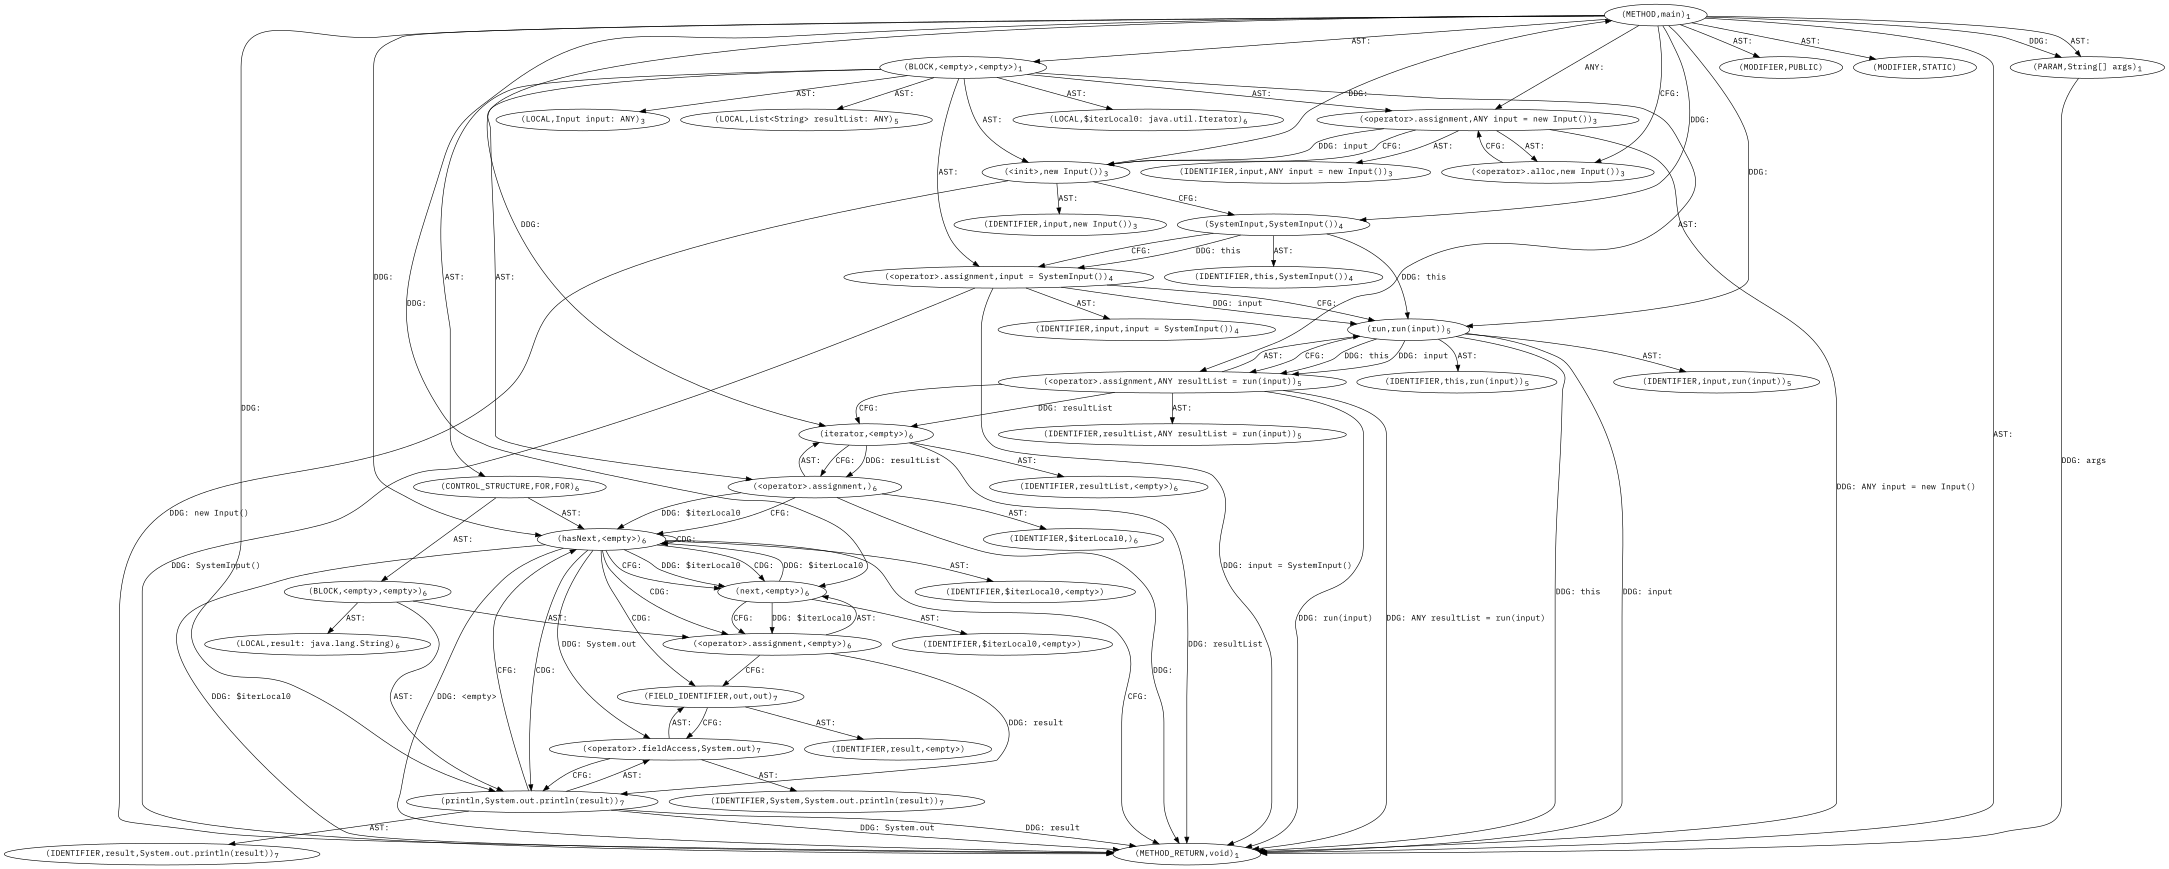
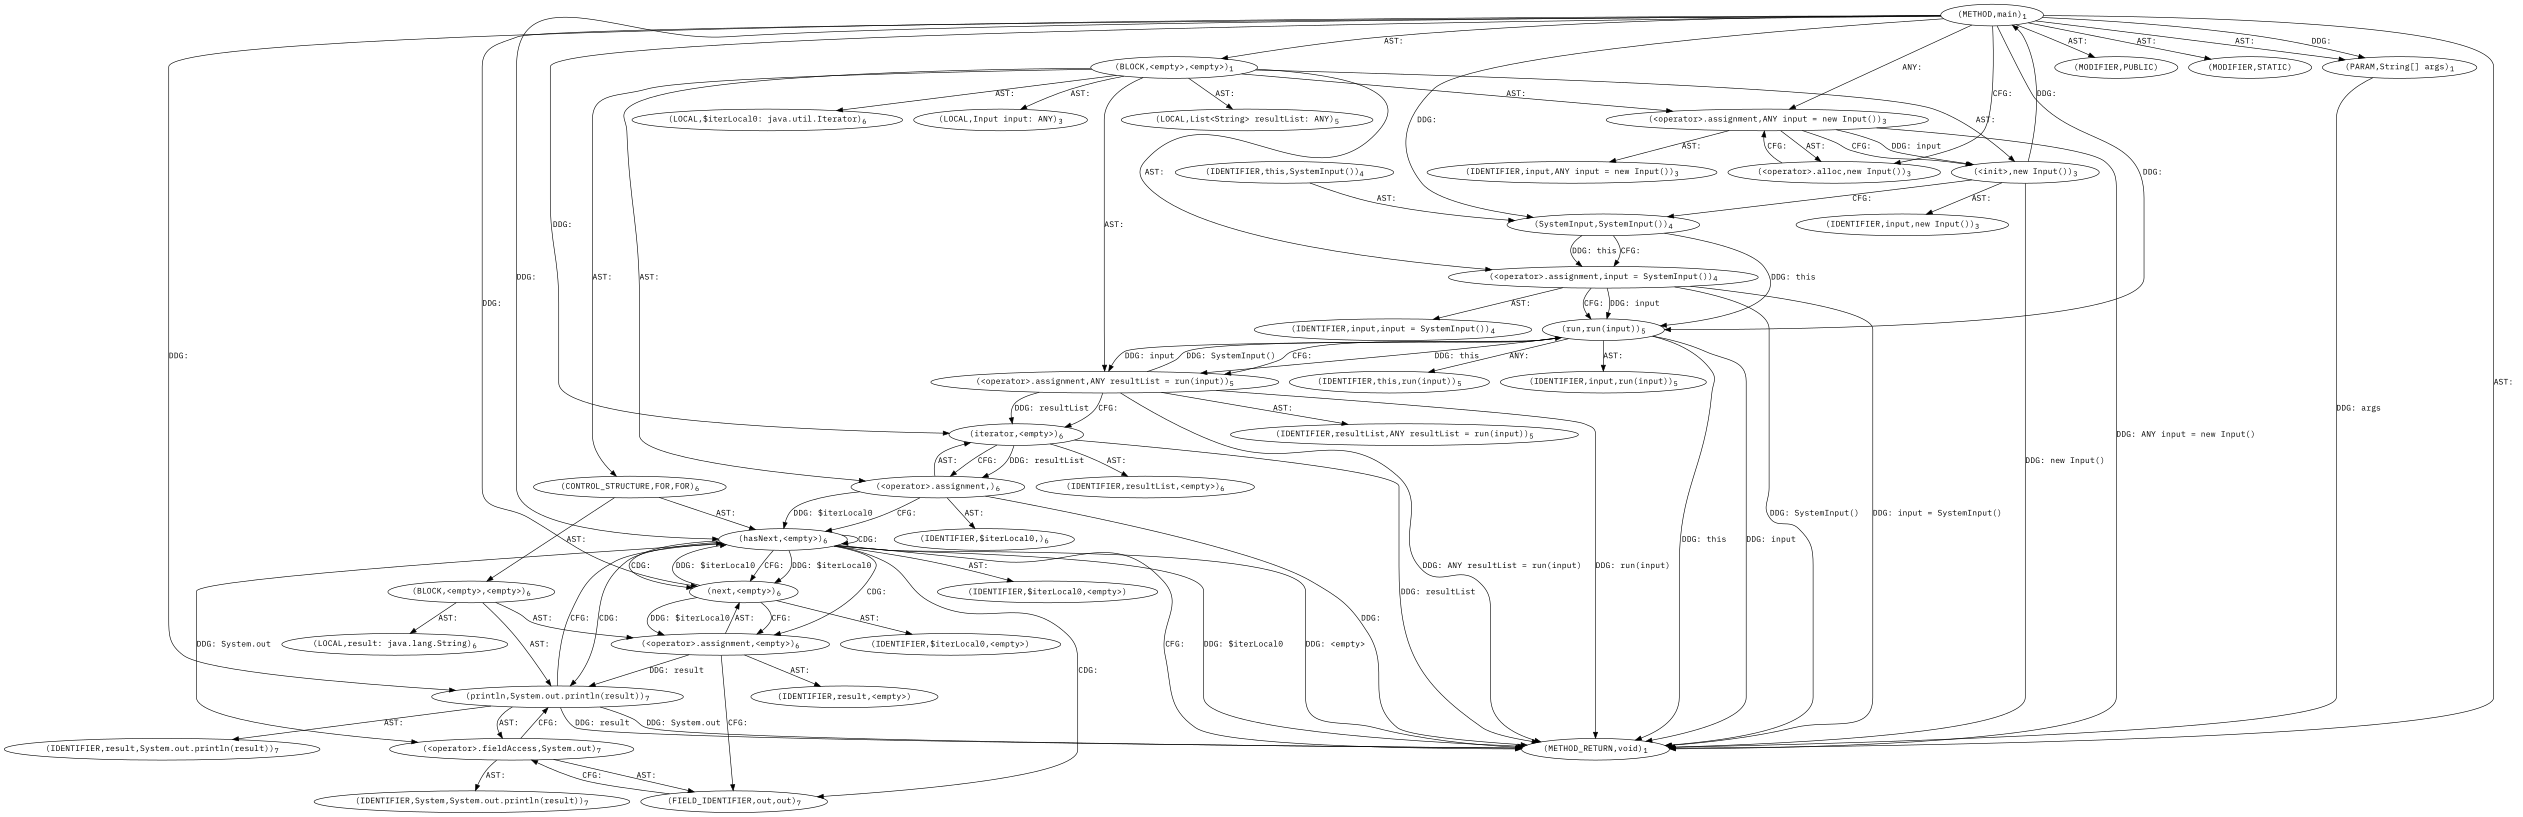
edge "(SystemInput,SystemInput())" -> "(IDENTIFIER,this,SystemInput())": reversed
edge "(<operator>.assignment,ANY resultList = run(input))" -> "(run,run(input))": label "AST: " -> "DDG: SystemInput()"
edge "(run,run(input))" -> "(IDENTIFIER,this,run(input))": label "AST: " -> "ANY: "
edge "(FIELD_IDENTIFIER,out,out)" -> "(IDENTIFIER,result,<empty>)": now "(<operator>.assignment,<empty>)" -> "(IDENTIFIER,result,<empty>)"
